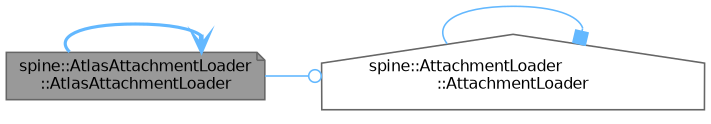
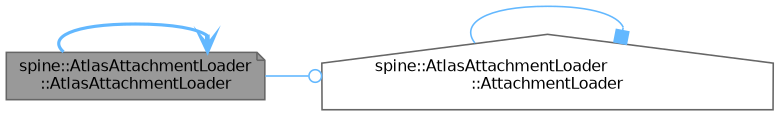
node "spine::AttachmentLoader ::AttachmentLoader": label "spine::AttachmentLoader ::AttachmentLoader" -> "spine::AtlasAttachmentLoader ::AttachmentLoader"
